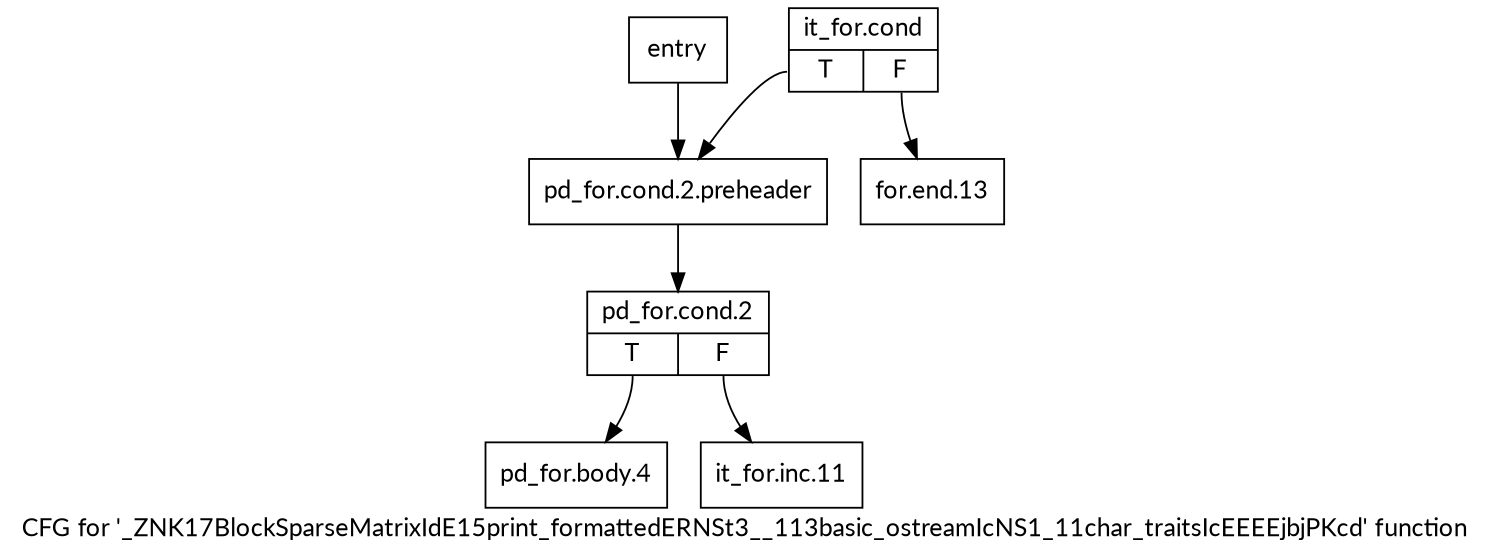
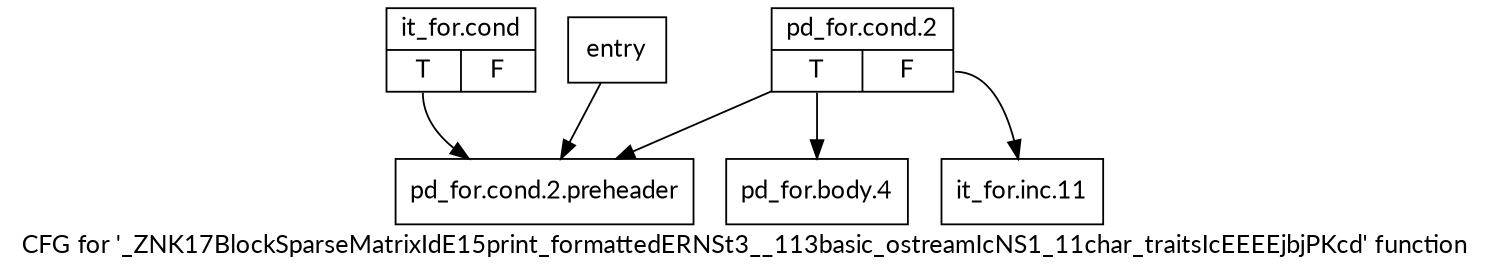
node "for.end.13": removed
edge "pd_for.cond.2.preheader" -> "pd_for.cond.2": reversed
